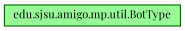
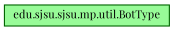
node "edu.sjsu.amigo.mp.util.BotType": label "edu.sjsu.amigo.mp.util.BotType" -> "edu.sjsu.sjsu.mp.util.BotType"
